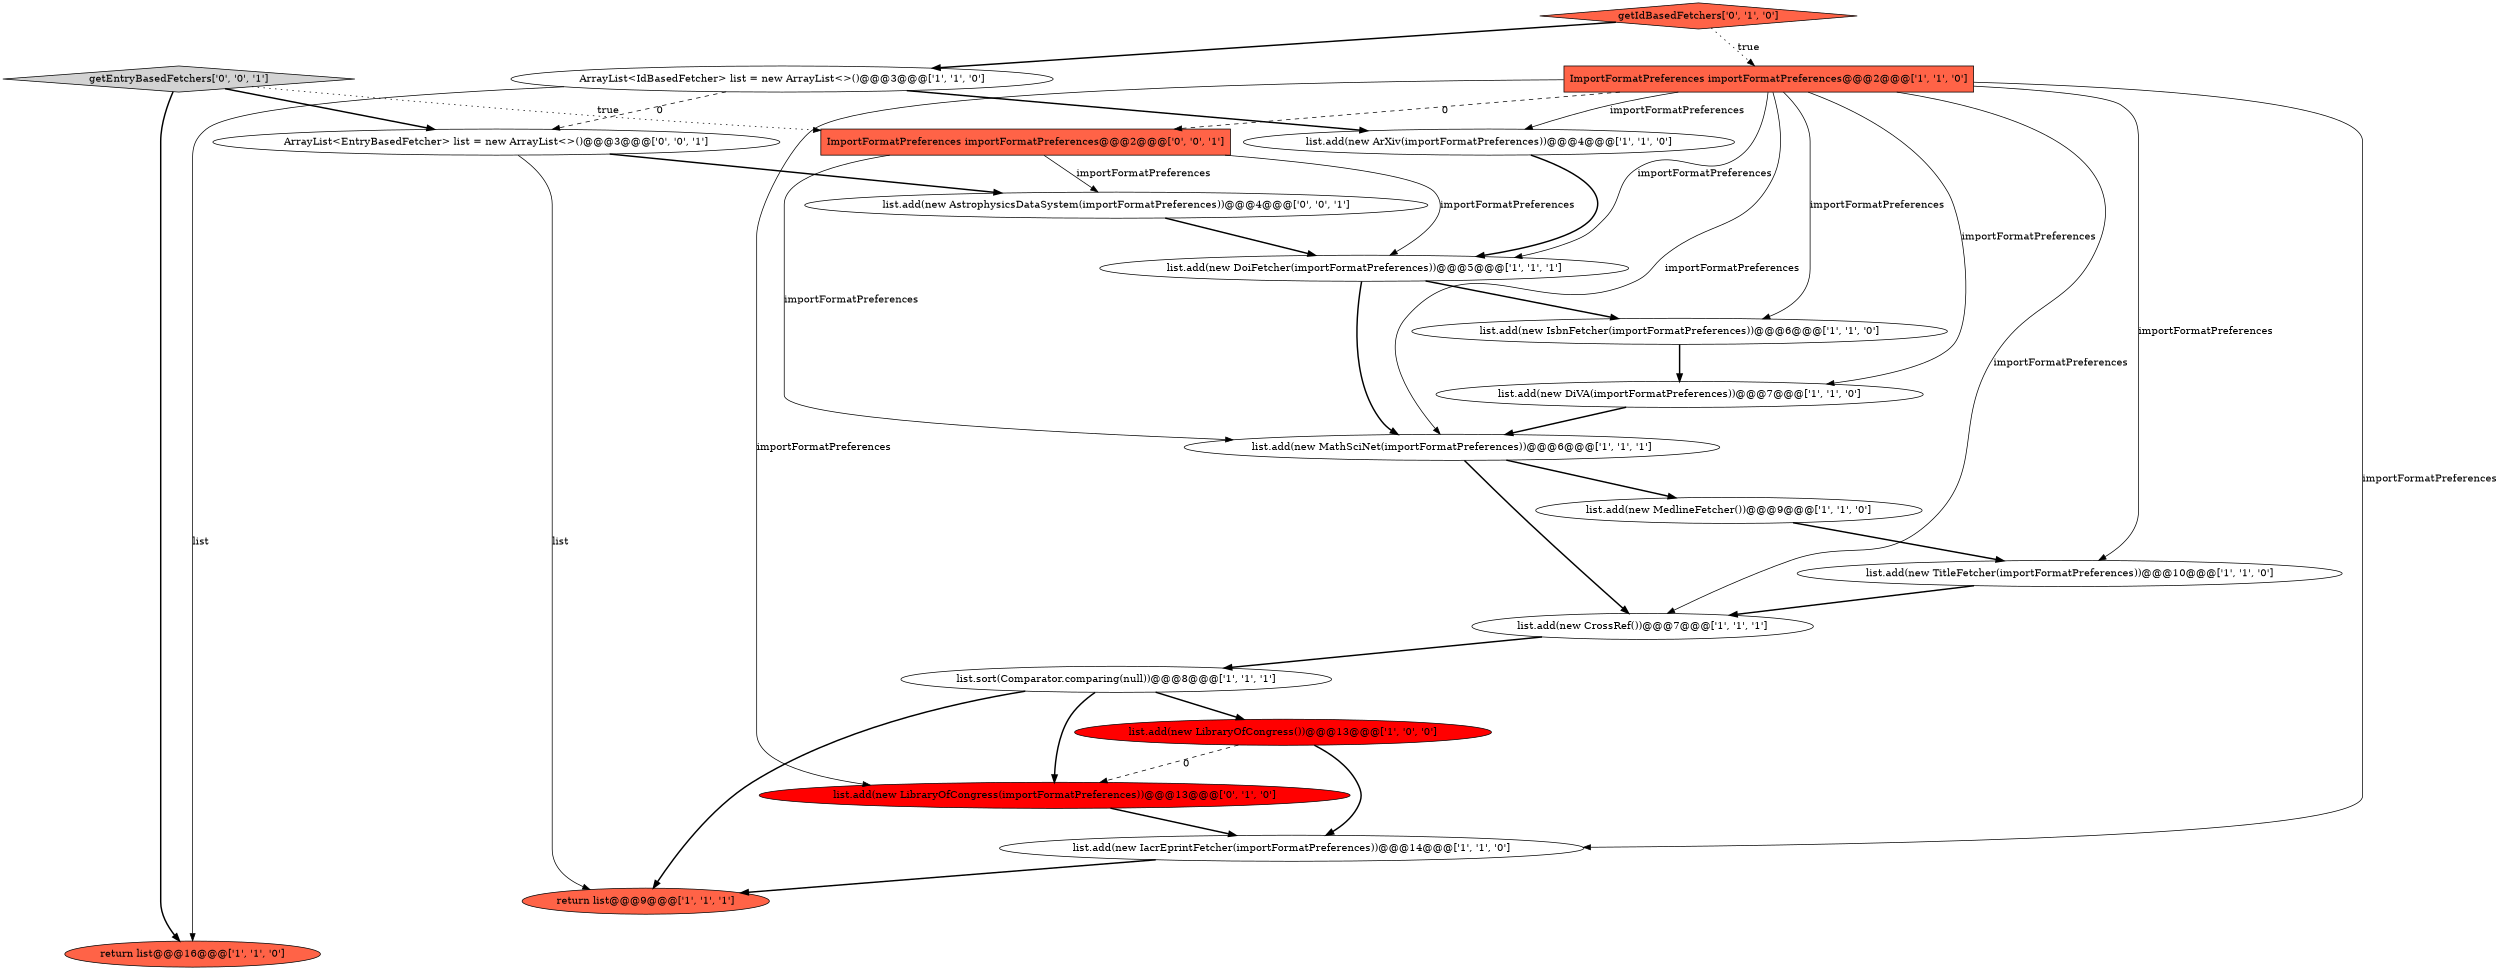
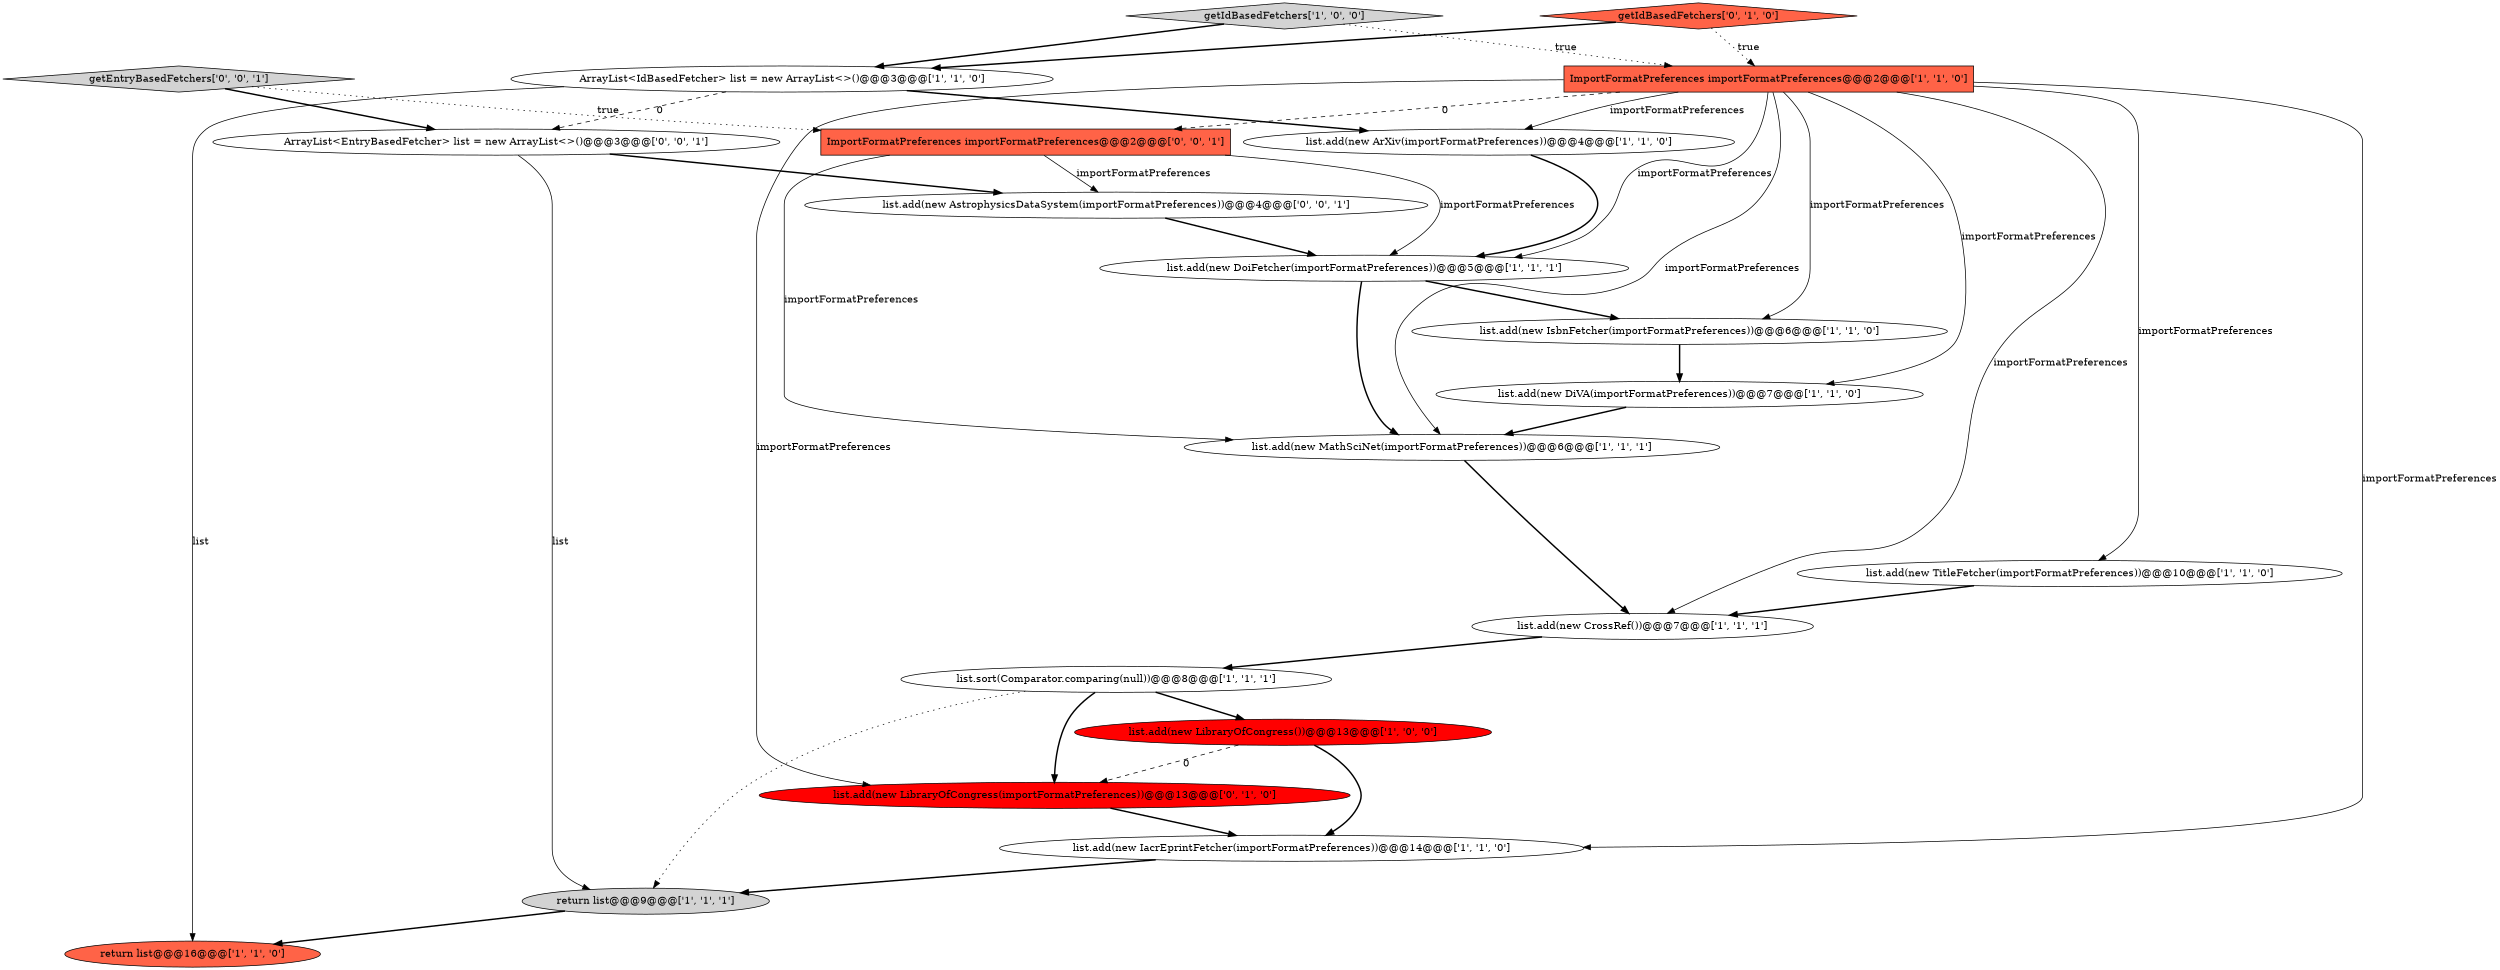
node "getIdBasedFetchers['1', '0', '0']": added
node "list.add(new MedlineFetcher())@@@9@@@['1', '1', '0']": removed
edge "getEntryBasedFetchers['0', '0', '1']" -> "return list@@@16@@@['1', '1', '0']": now "return list@@@9@@@['1', '1', '1']" -> "return list@@@16@@@['1', '1', '0']"
edge "list.sort(Comparator.comparing(null))@@@8@@@['1', '1', '1']" -> "return list@@@9@@@['1', '1', '1']": style bold -> dotted
node "return list@@@9@@@['1', '1', '1']": fillcolor tomato -> lightgray
